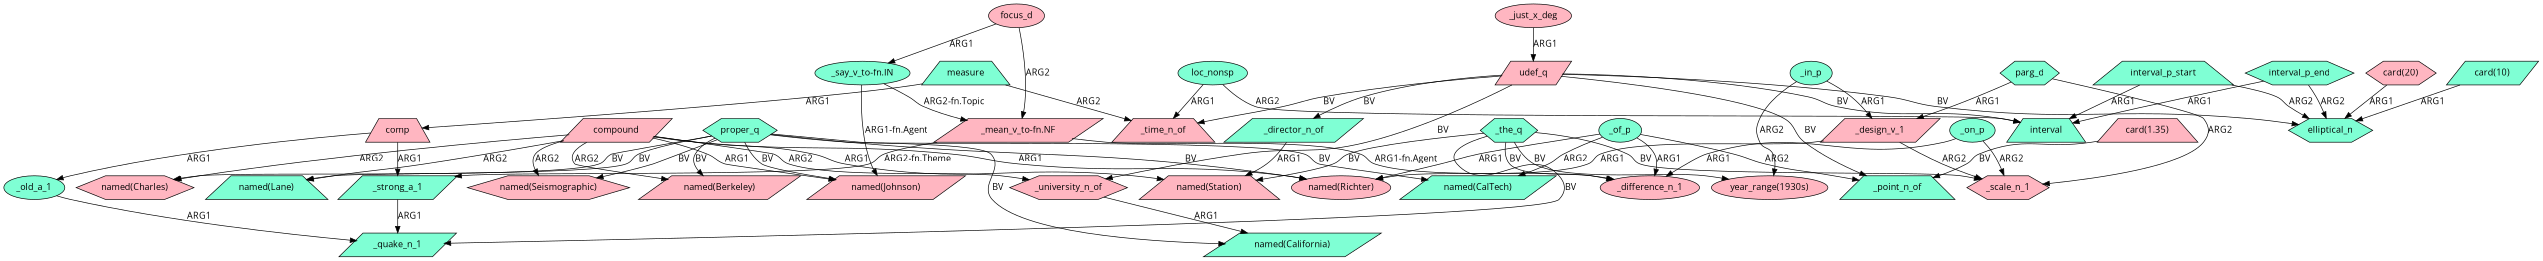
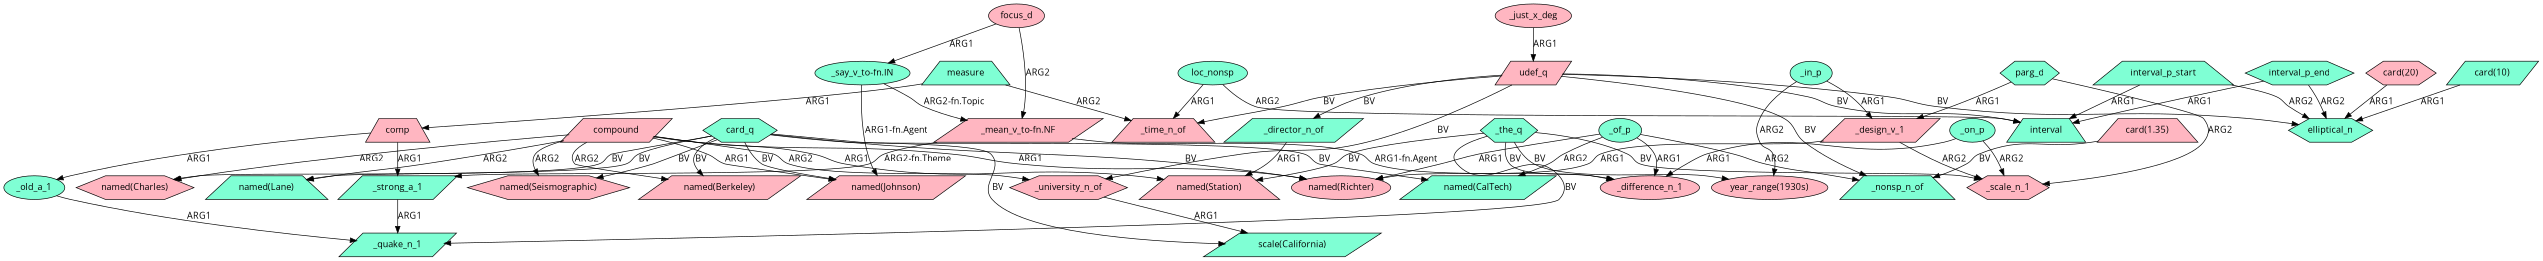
node "proper_q": label "proper_q" -> "card_q"
node "_point_n_of": label "_point_n_of" -> "_nonsp_n_of"
node "named(California)": label "named(California)" -> "scale(California)"
